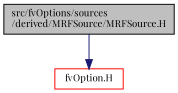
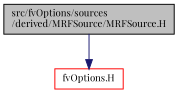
node "fvOption.H": label "fvOption.H" -> "fvOptions.H"
